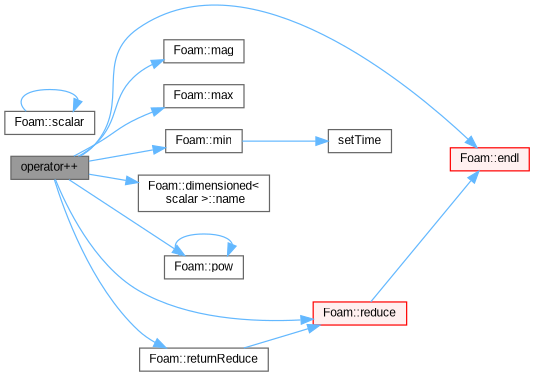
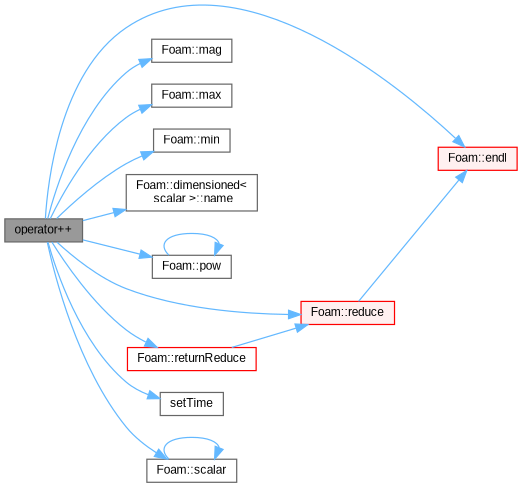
edge "Foam::min" -> "setTime": now "operator++" -> "setTime"
edge "operator++" -> "Foam::scalar": added
node "Foam::returnReduce": color grey40 -> red
